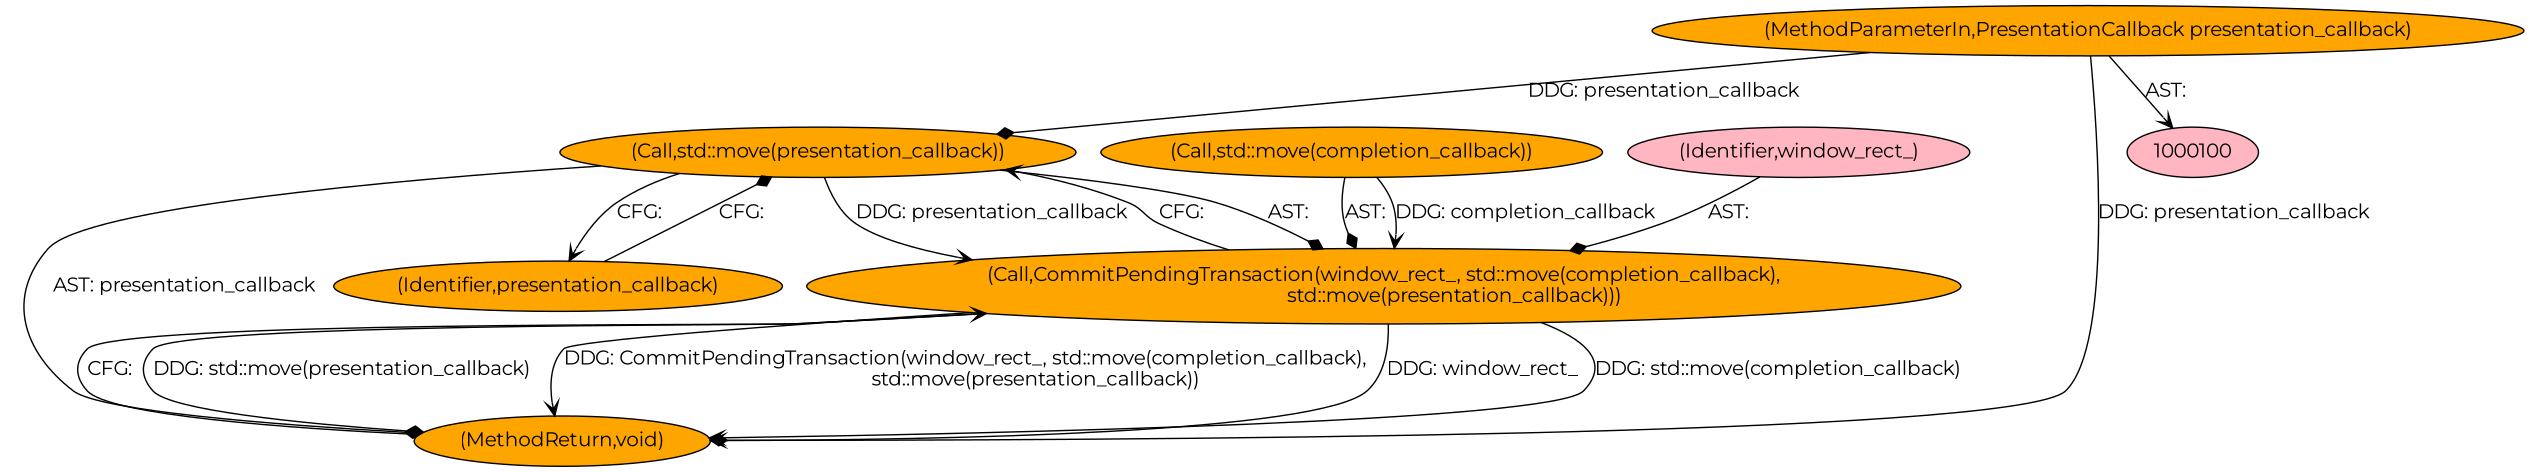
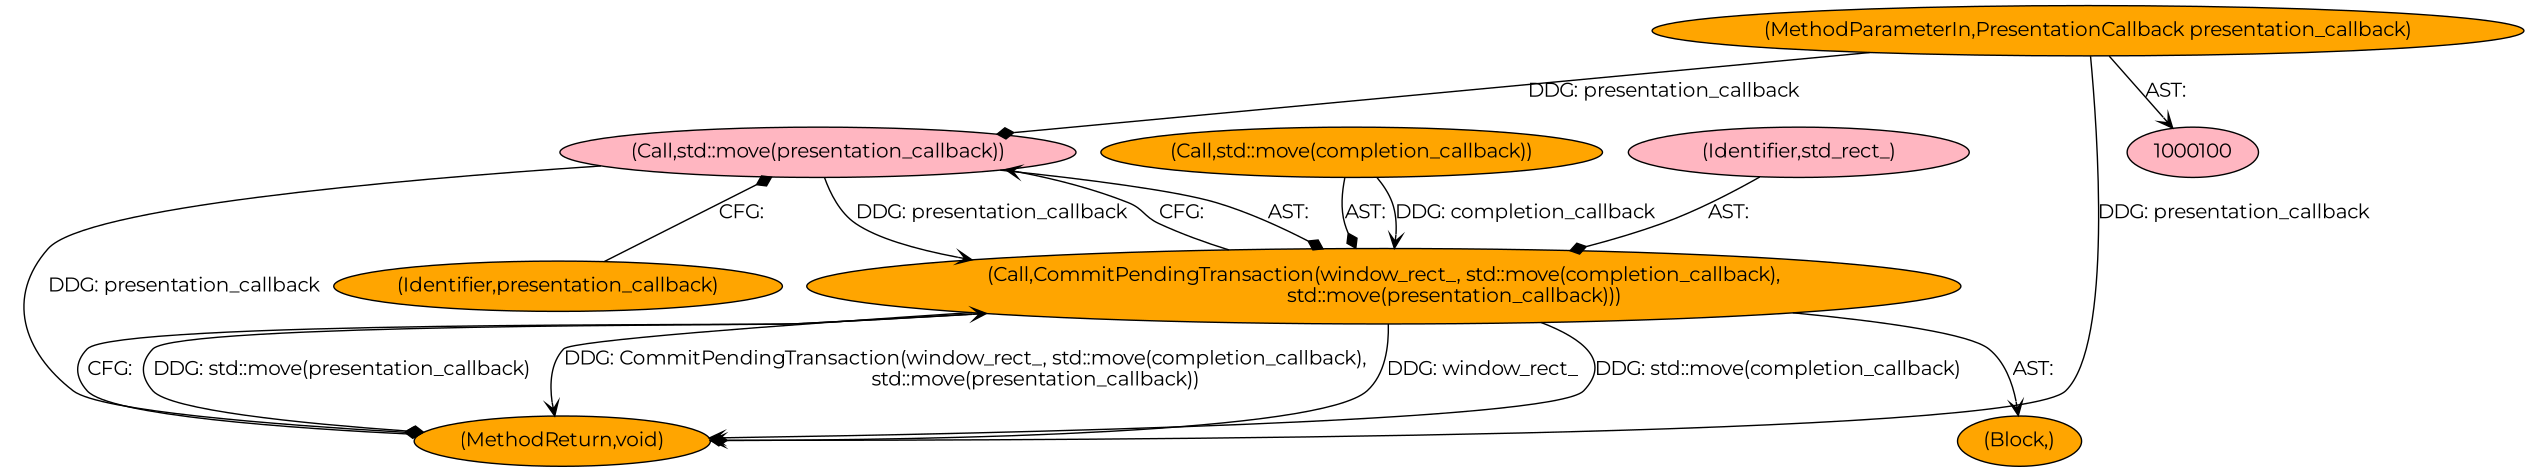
node "(Call,std::move(presentation_callback))": fillcolor orange -> lightpink
node "(Identifier,window_rect_)": label "(Identifier,window_rect_)" -> "(Identifier,std_rect_)"
edge "(Call,std::move(presentation_callback))" -> "(Identifier,presentation_callback)": removed, label "CFG:"
edge "(Call,std::move(presentation_callback))" -> "(MethodReturn,void)": label "AST: presentation_callback" -> "DDG: presentation_callback"
node "(Block,)": added
